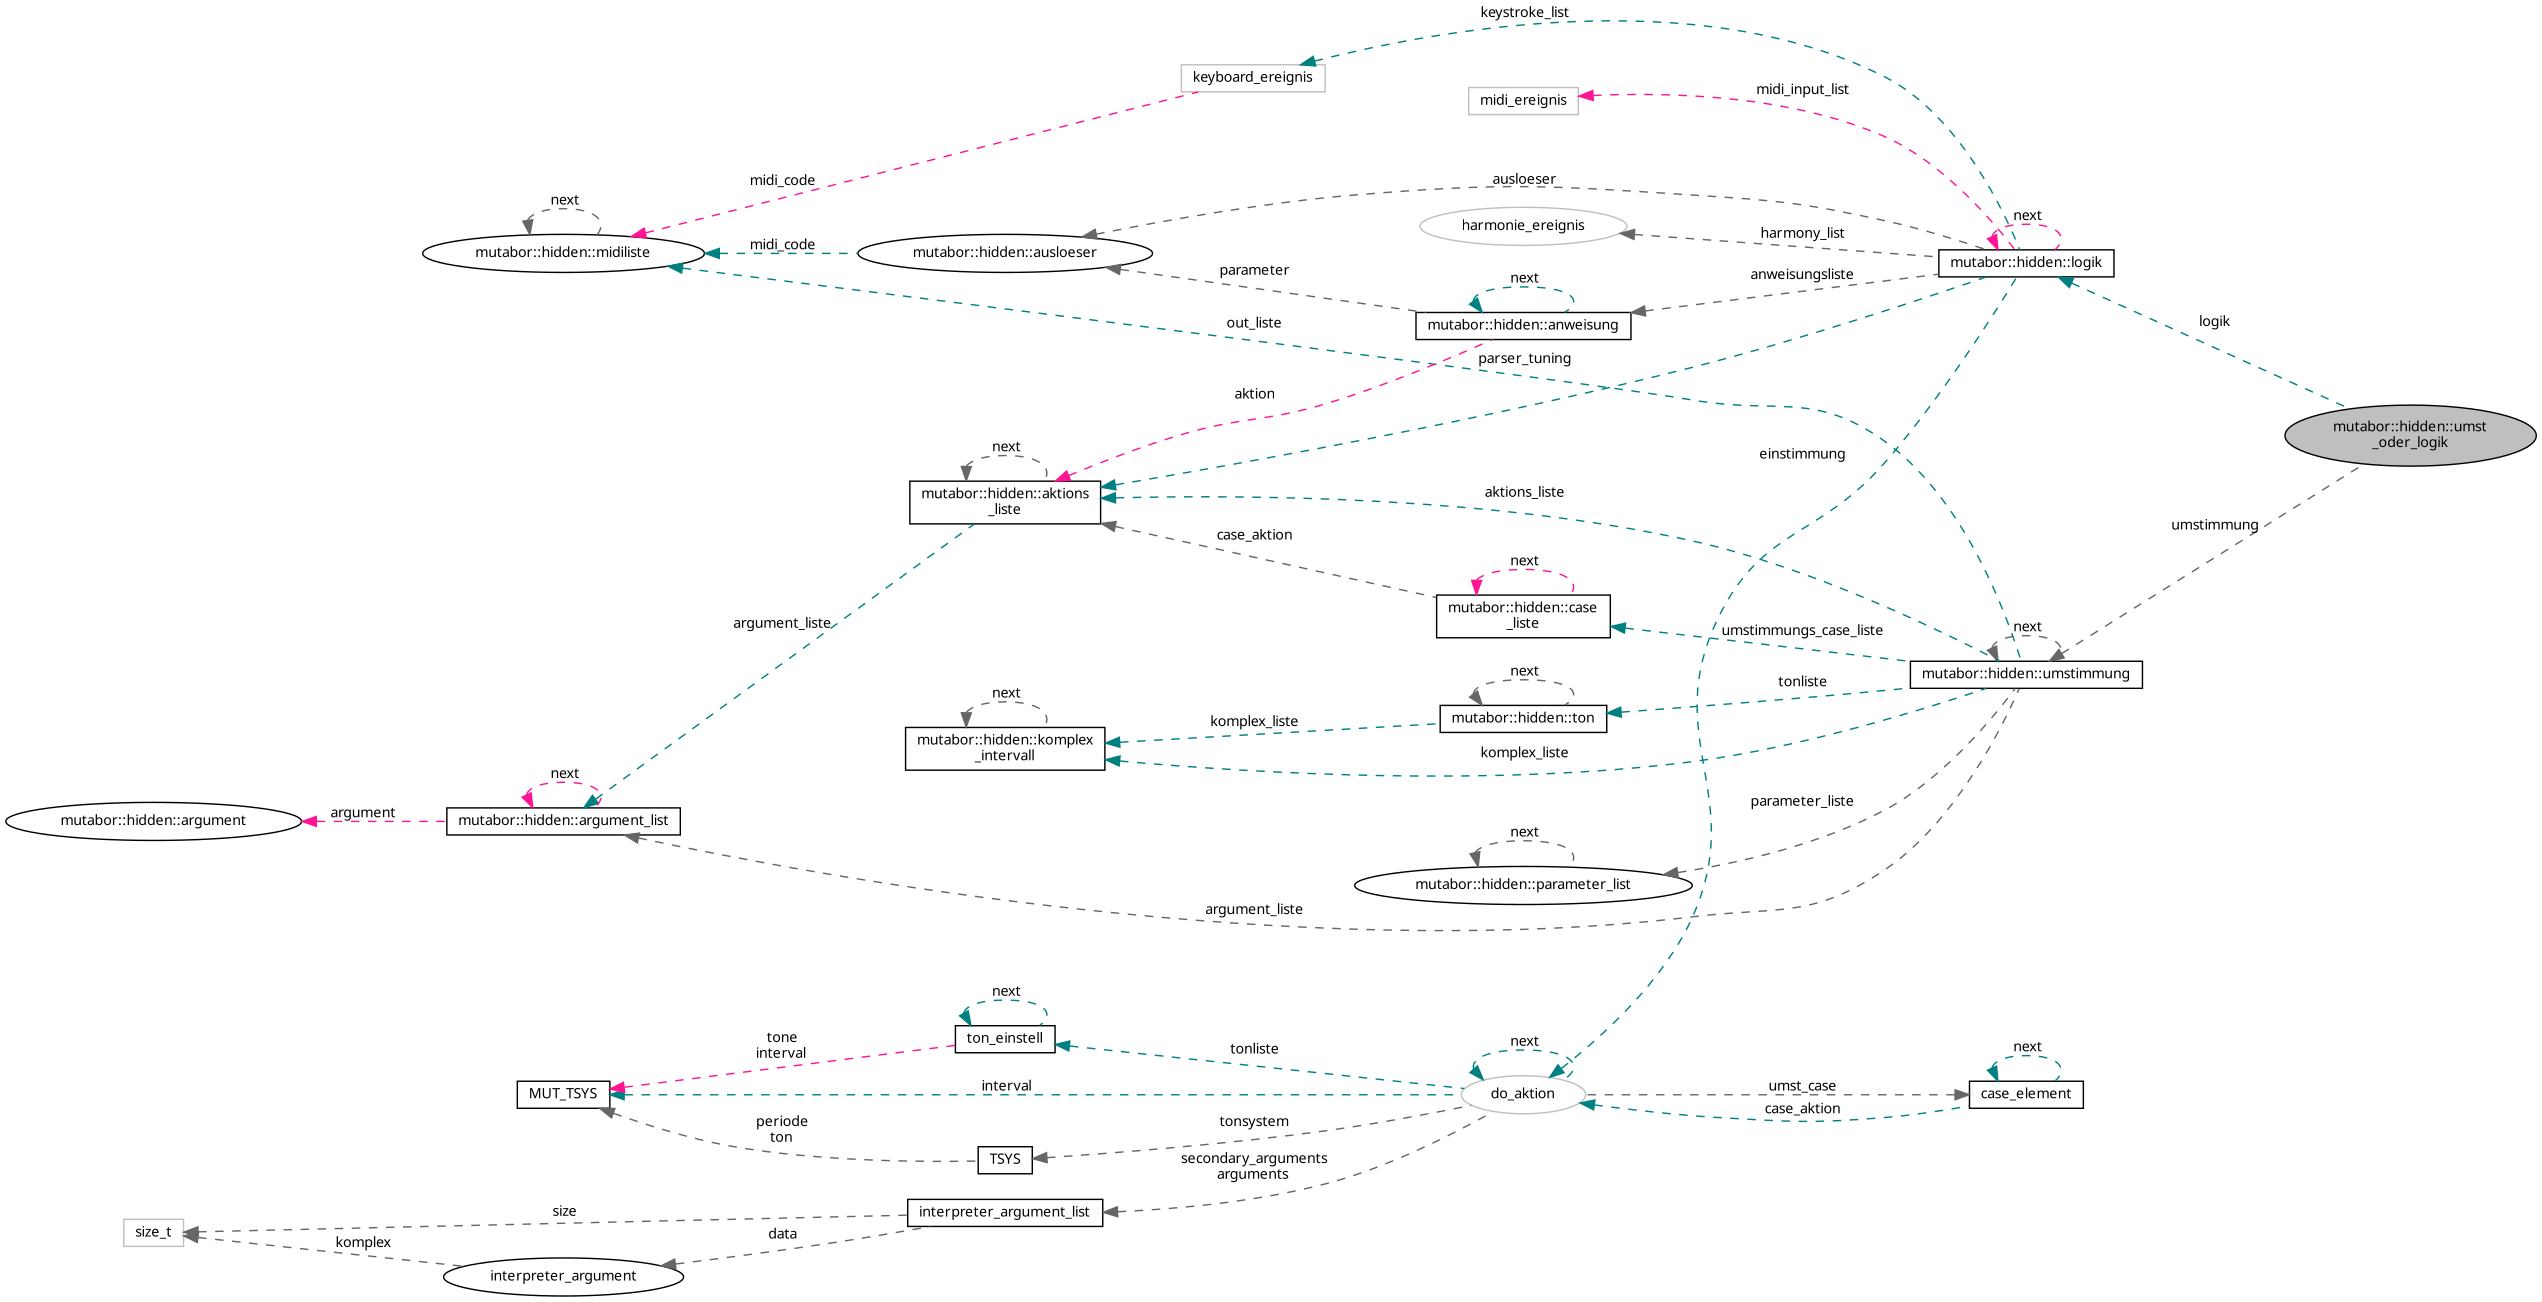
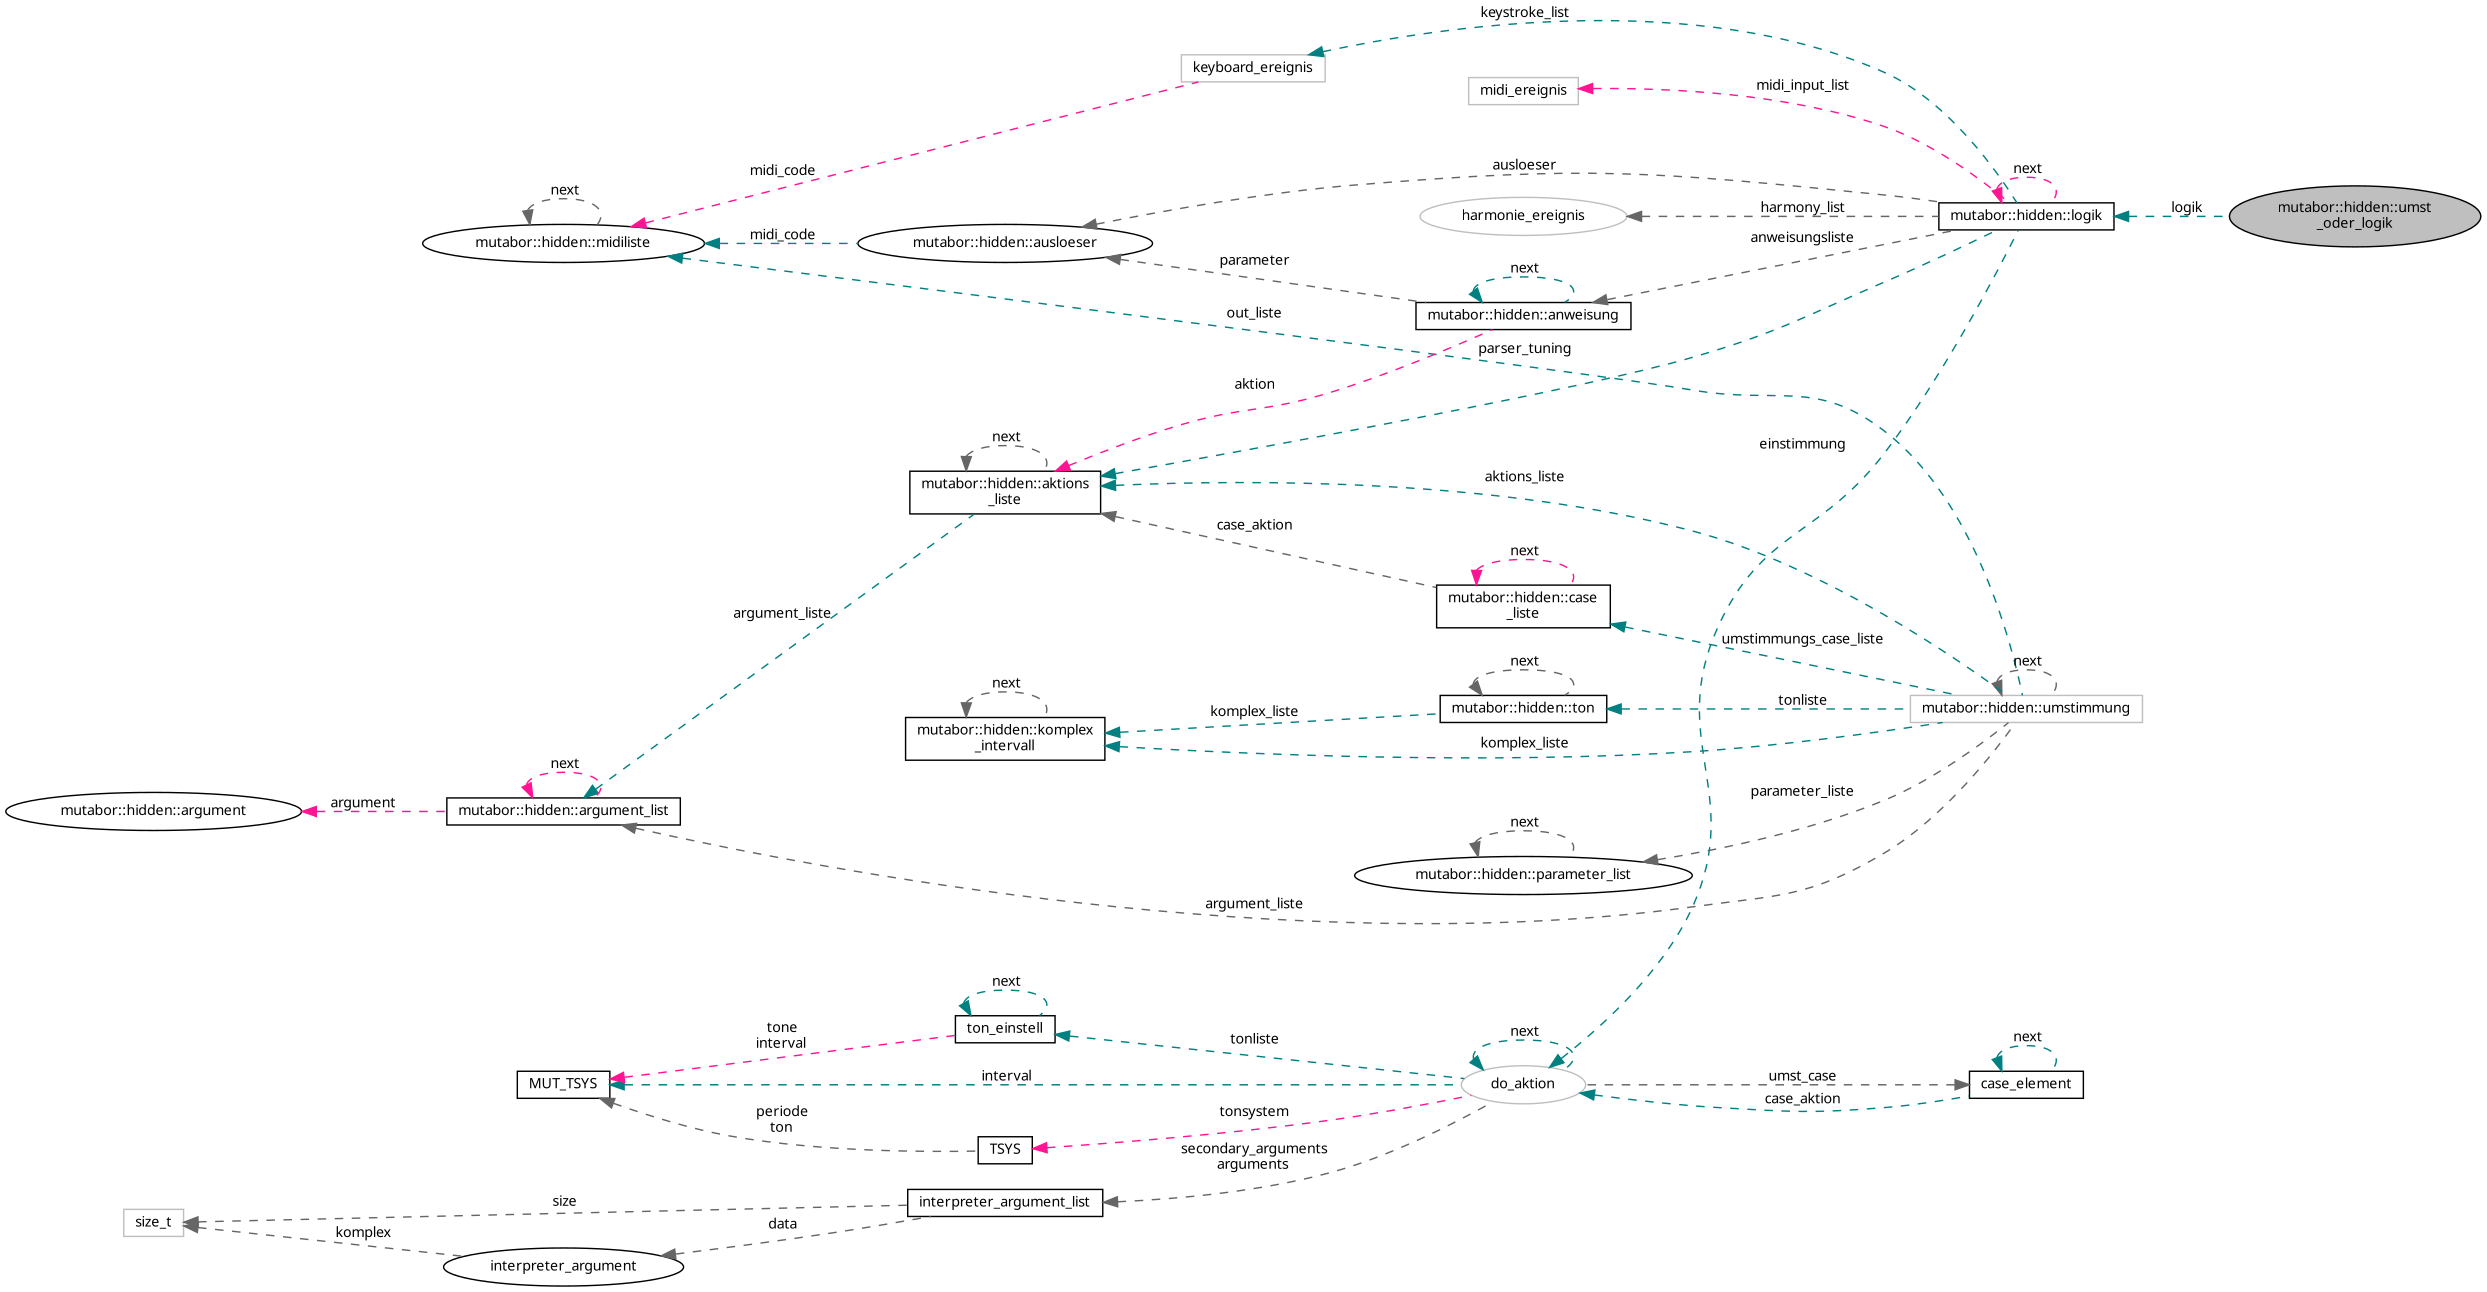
edge "mutabor::hidden::umst _oder_logik" -> "mutabor::hidden::umstimmung": removed, label "umstimmung"
node "mutabor::hidden::umstimmung": color black -> grey75
edge "do_aktion" -> "TSYS": color gray40 -> deeppink
